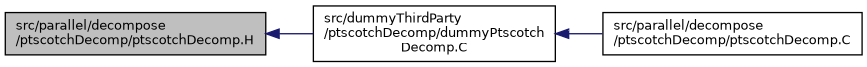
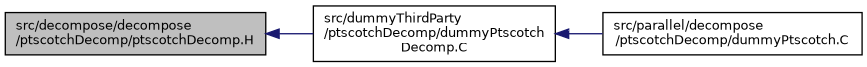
node "src/parallel/decompose /ptscotchDecomp/ptscotchDecomp.H": label "src/parallel/decompose /ptscotchDecomp/ptscotchDecomp.H" -> "src/decompose/decompose /ptscotchDecomp/ptscotchDecomp.H"
node "src/parallel/decompose /ptscotchDecomp/ptscotchDecomp.C": label "src/parallel/decompose /ptscotchDecomp/ptscotchDecomp.C" -> "src/parallel/decompose /ptscotchDecomp/dummyPtscotch.C"
